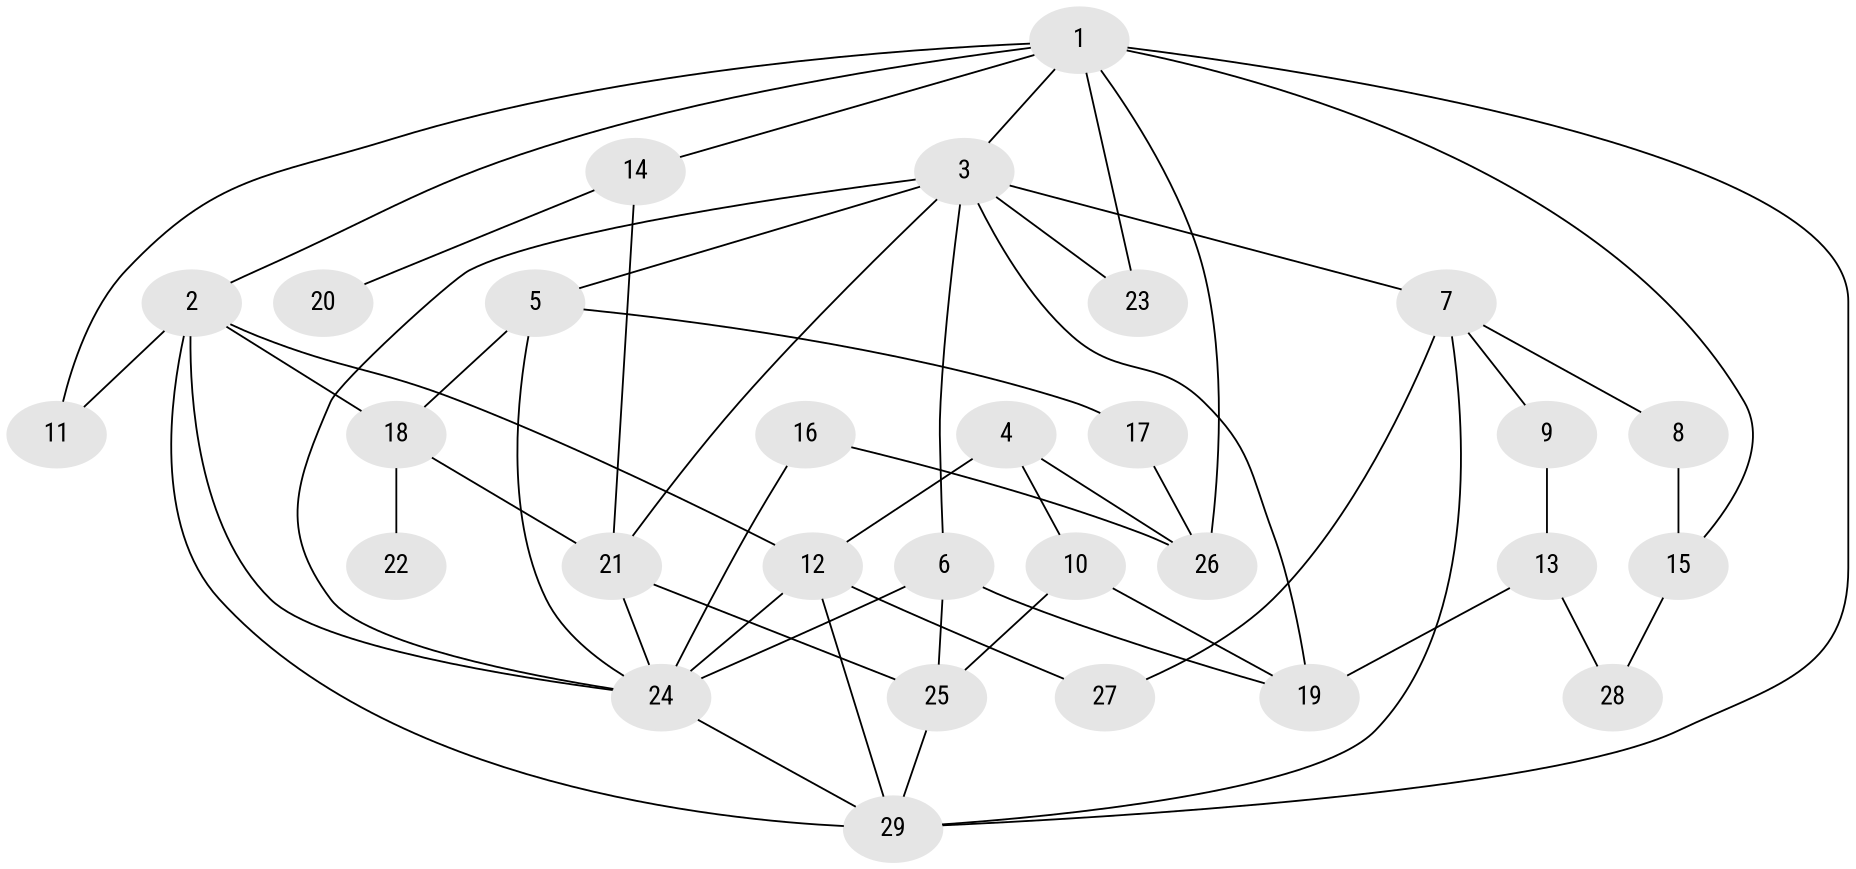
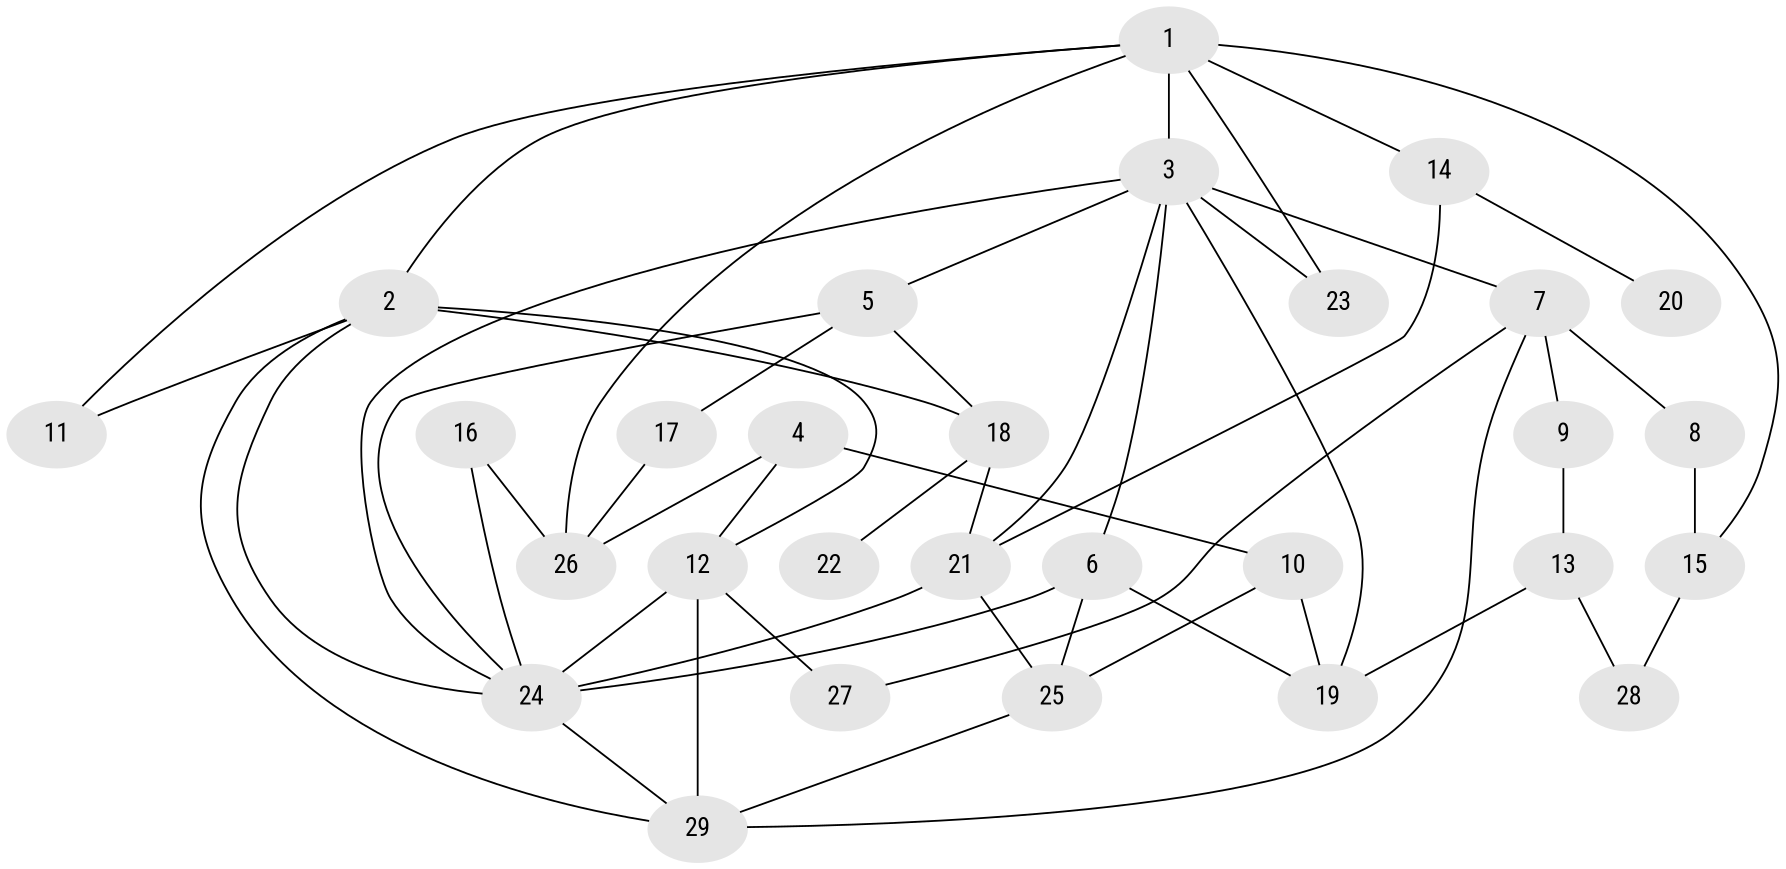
edge "1" -- "29": removed
